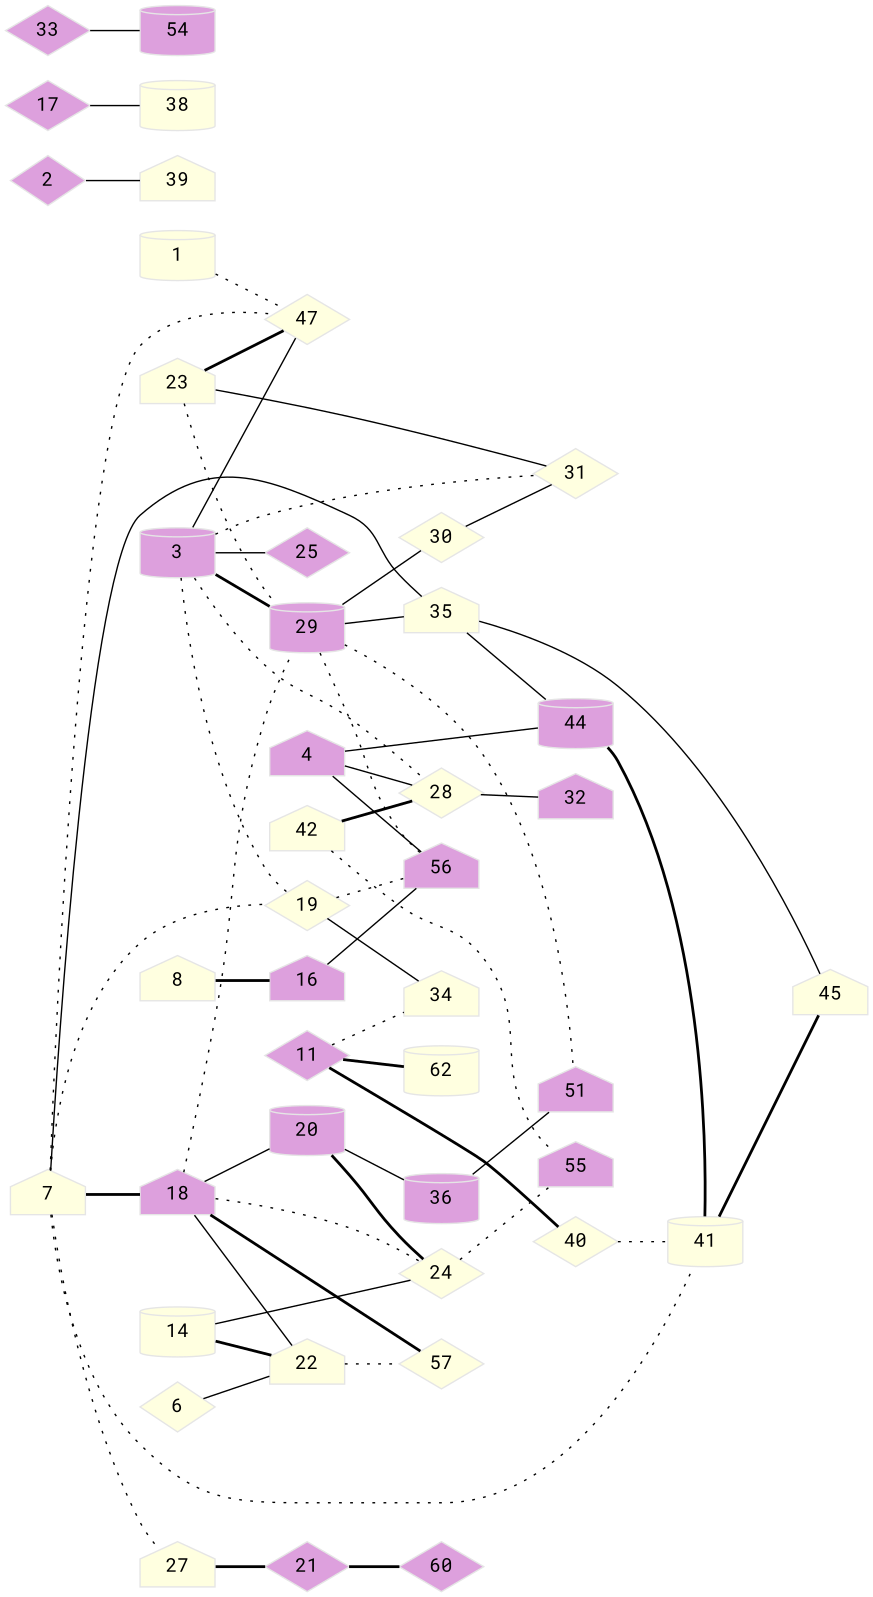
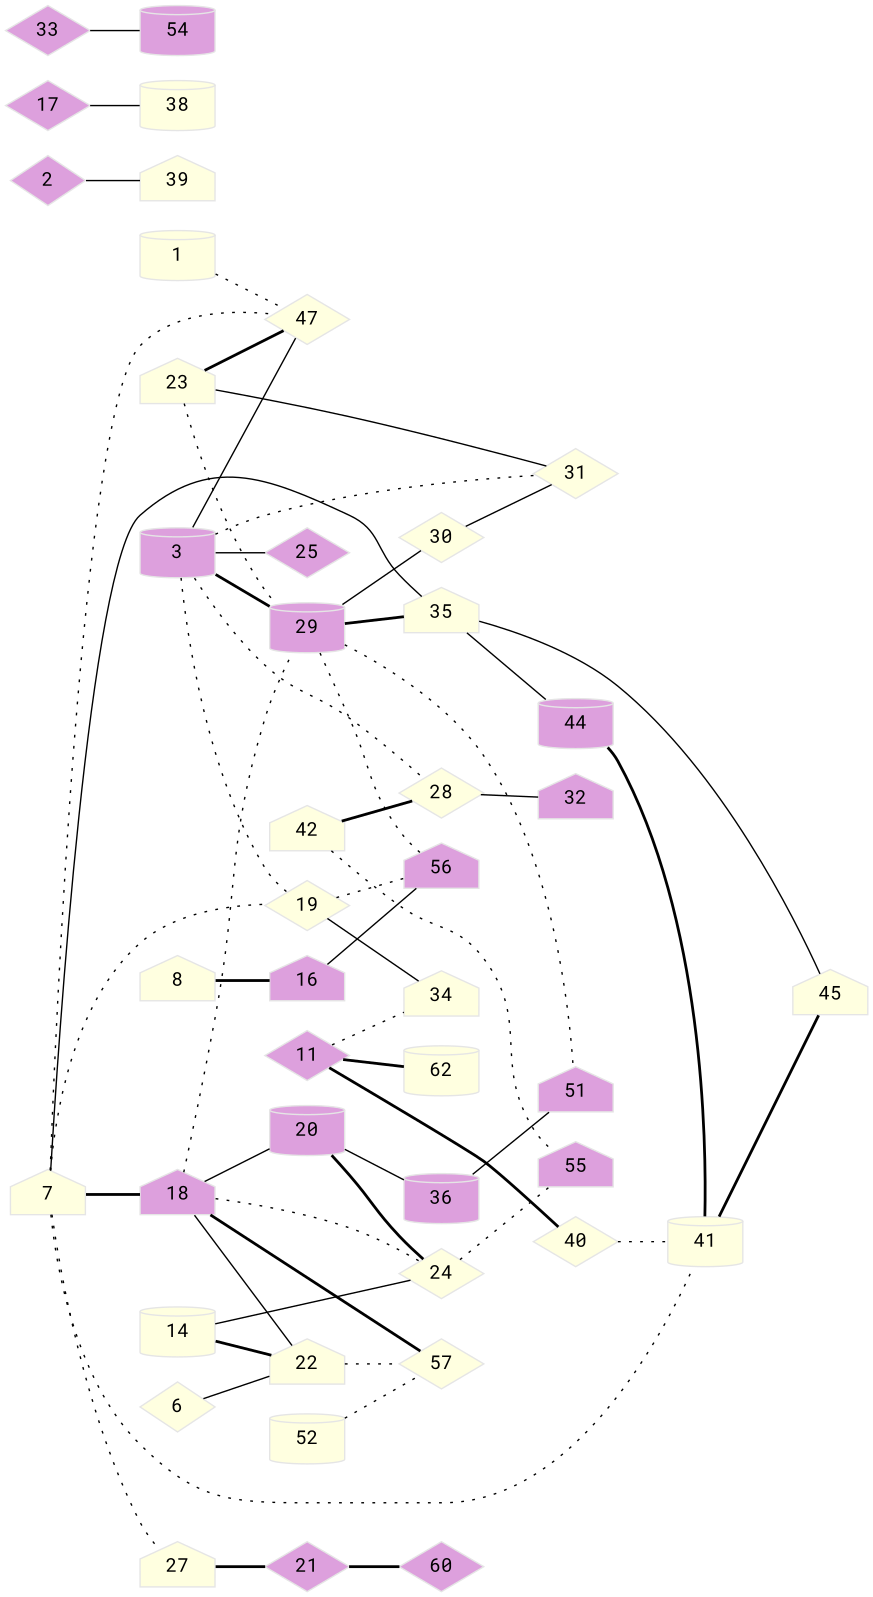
edge "35" -- "29": style solid -> bold
node "4": removed
node "52": added
